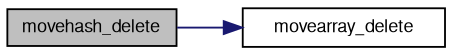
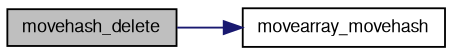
node "movearray_delete": label "movearray_delete" -> "movearray_movehash"
